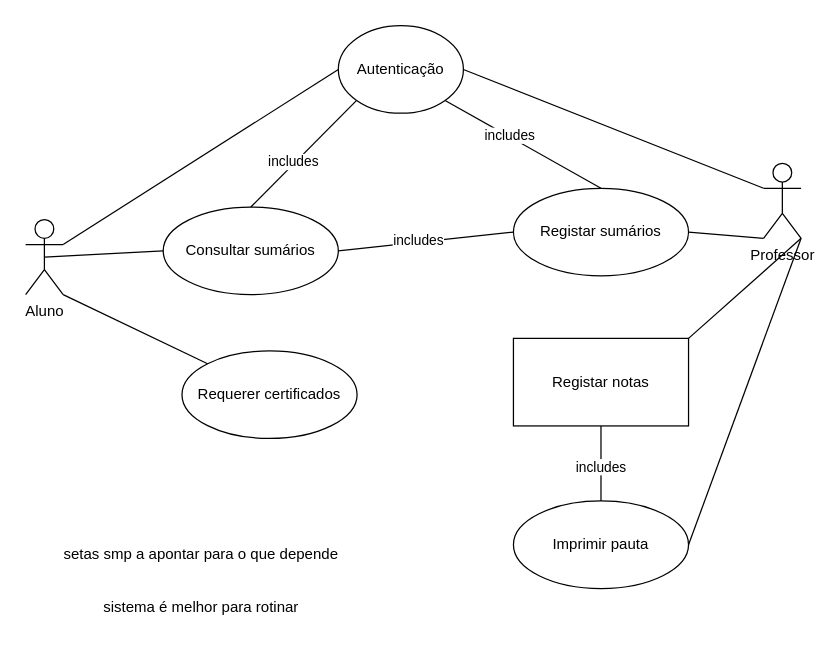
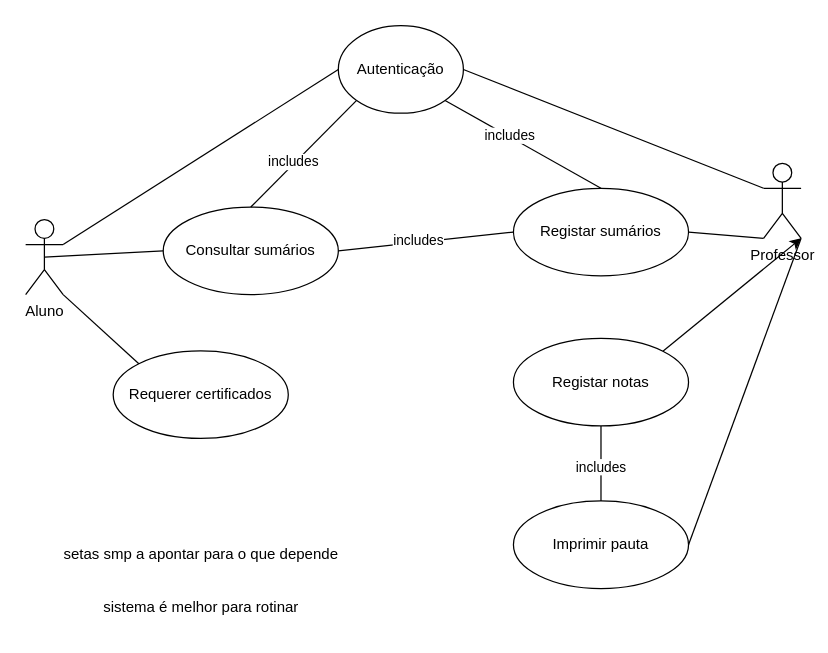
edge "Professor" -- "Registar notas": arrowhead none -> classic
node "Registar notas": shape rectangle -> ellipse
node "Requerer certificados": moved (269, 394) -> (201, 394)
